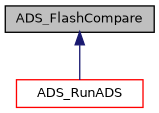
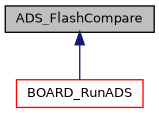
node "ADS_RunADS": label "ADS_RunADS" -> "BOARD_RunADS"
